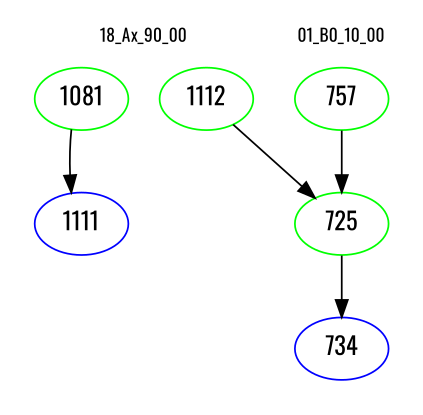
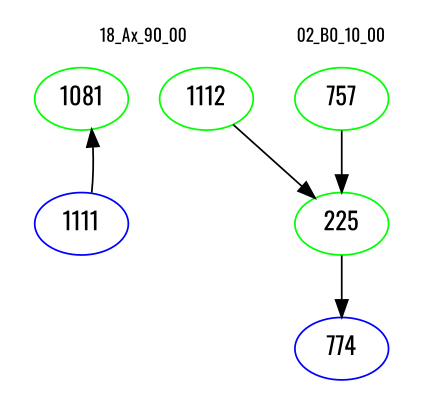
cluster "01_B0_10_00": label "01_B0_10_00" -> "02_B0_10_00"
edge "1081" -> "1111": reversed
node "725": label "725" -> "225"
node "734": label "734" -> "774"
